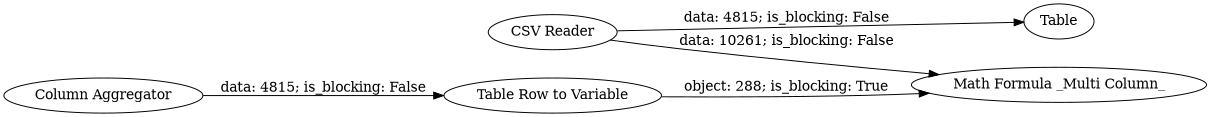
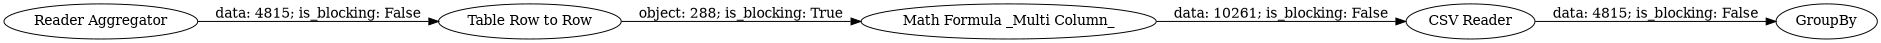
node "Table": label "Table" -> "GroupBy"
edge "CSV Reader" -> "Math Formula _Multi Column_": reversed
node "Column Aggregator": label "Column Aggregator" -> "Reader Aggregator"
node "Table Row to Variable": label "Table Row to Variable" -> "Table Row to Row"
